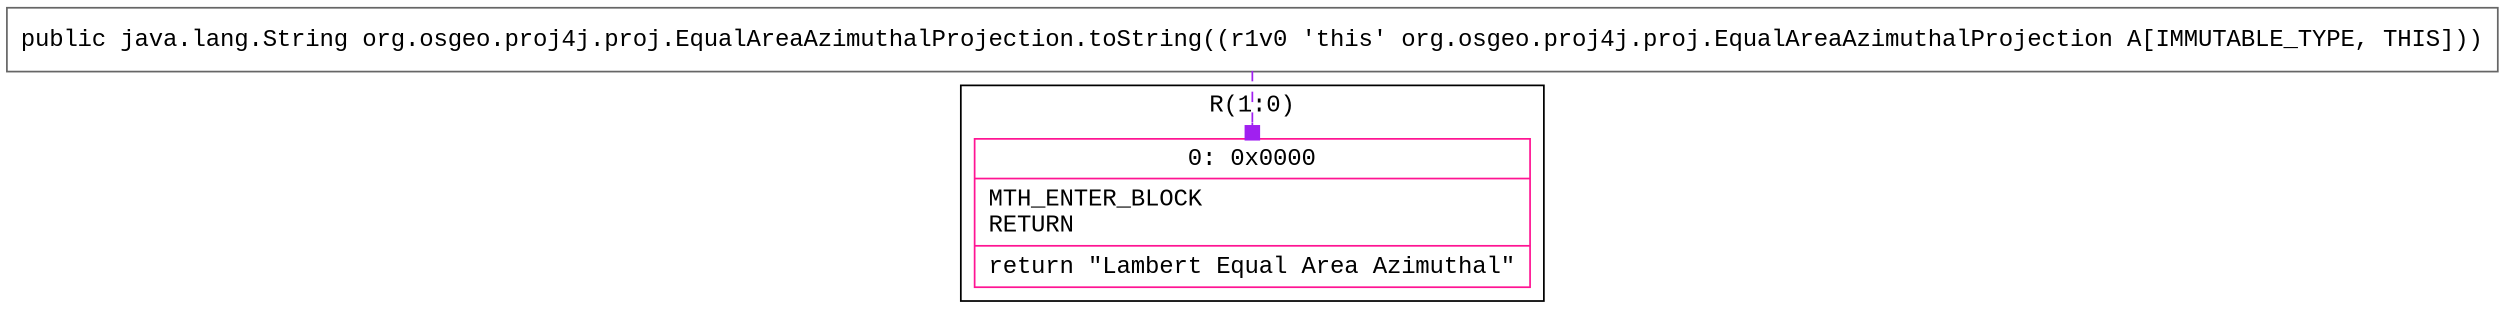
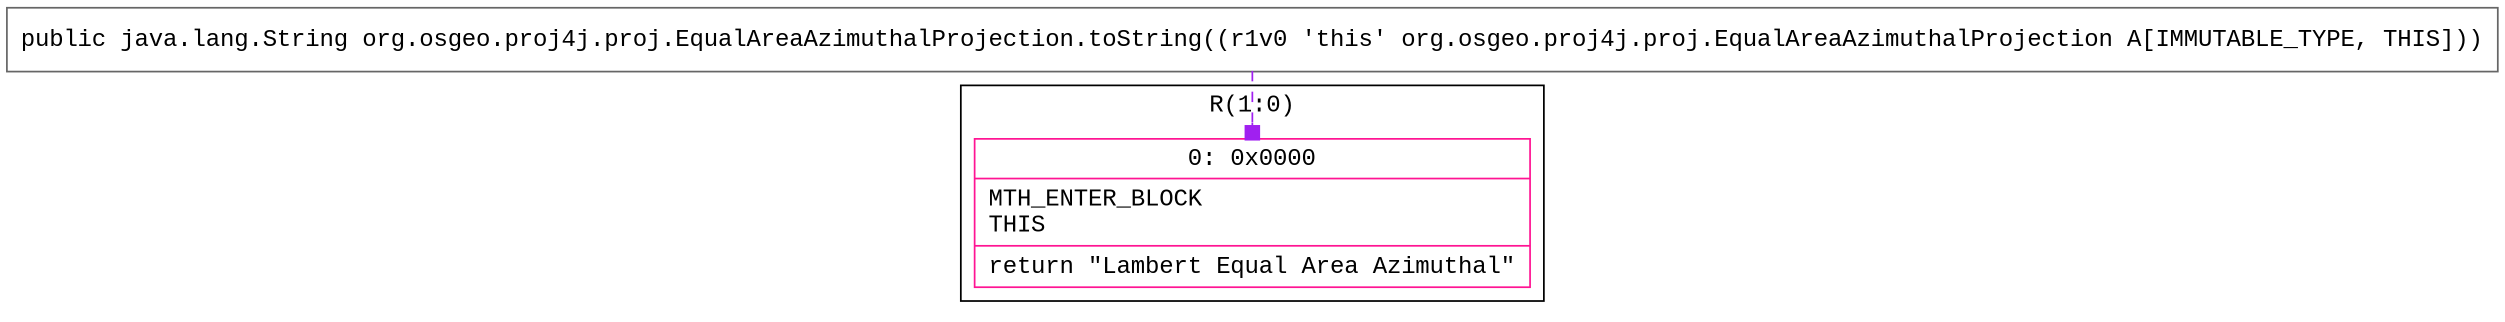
node "0: 0x0000": text "RETURN" -> "THIS"
